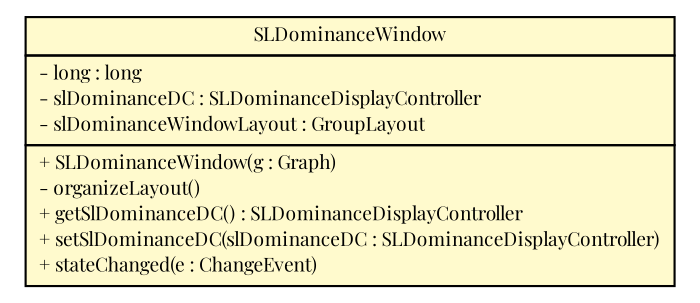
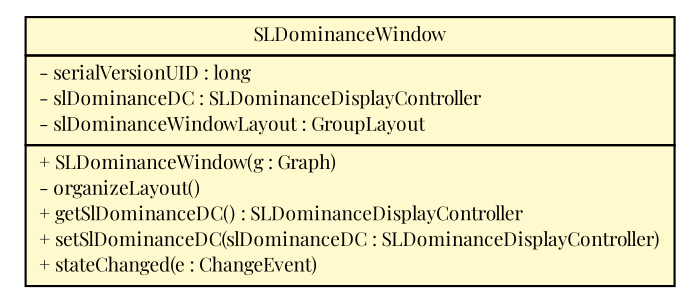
node "SLDominanceWindow": text "- long : long" -> "- serialVersionUID : long"
